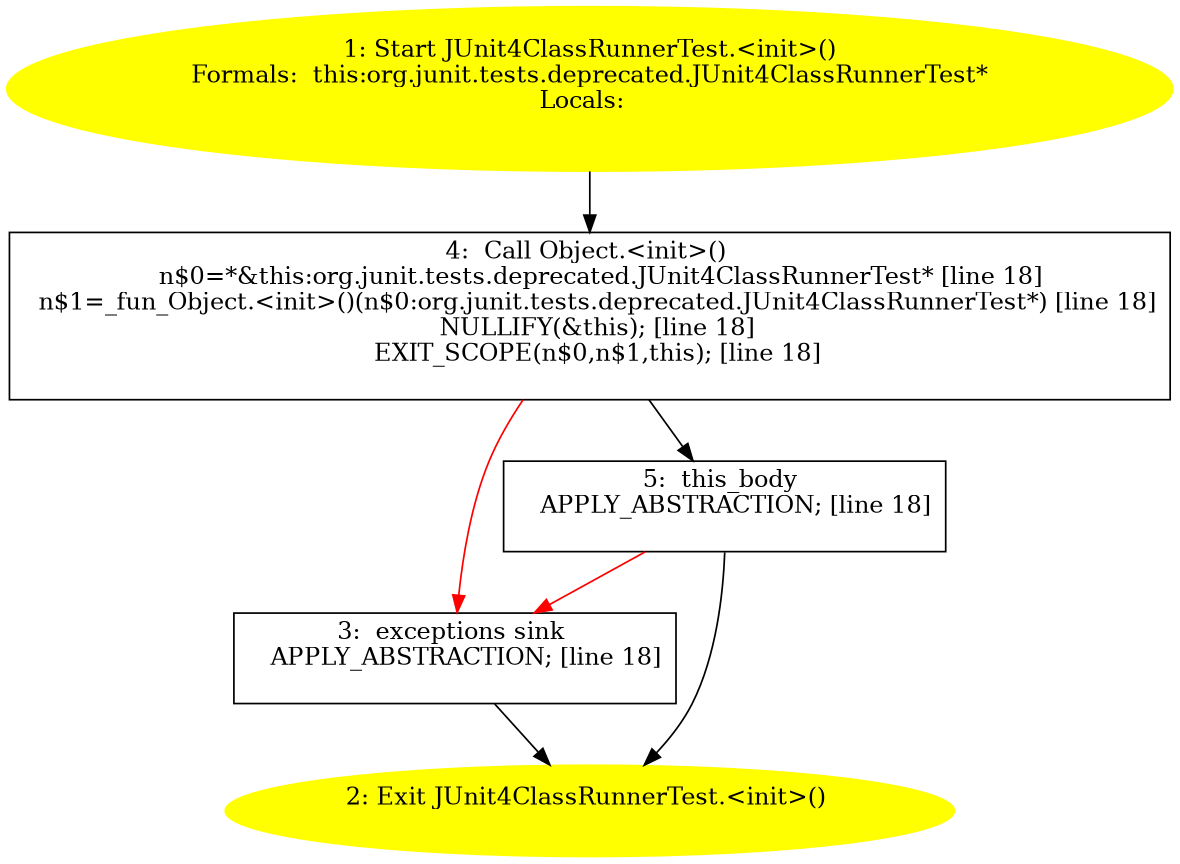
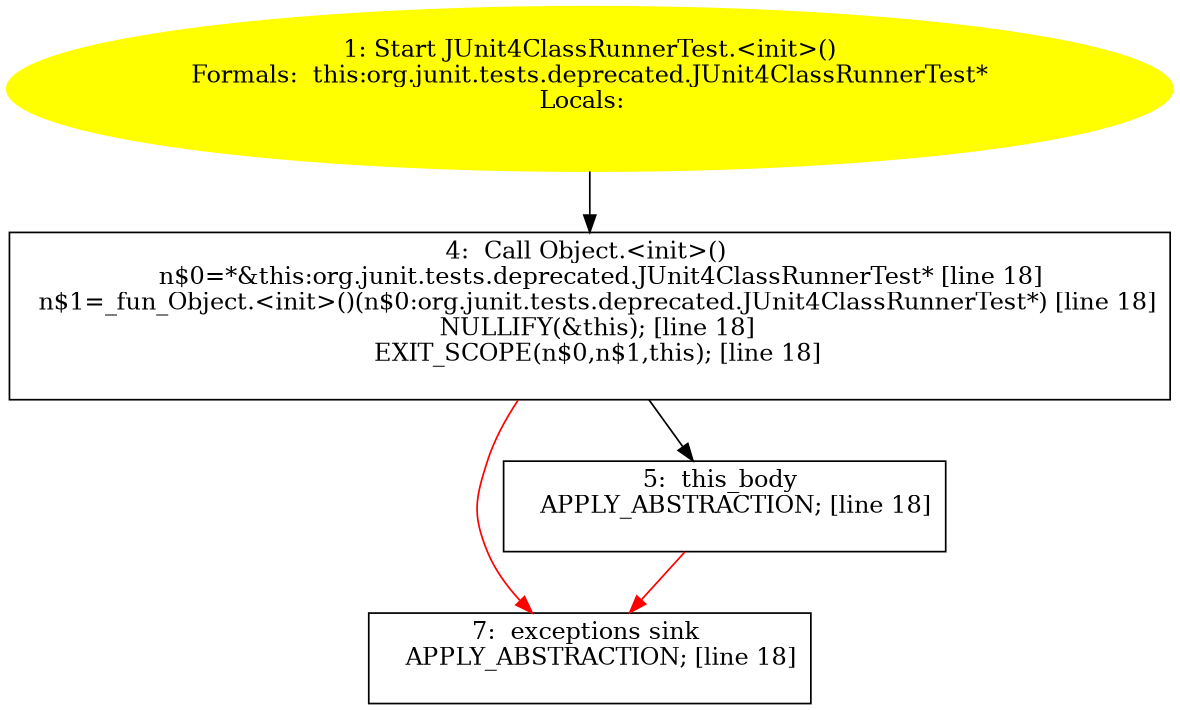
node "3:  exceptions sink APPLY_ABSTRACTION; [line 18]": label "3:  exceptions sink APPLY_ABSTRACTION; [line 18]" -> "7:  exceptions sink APPLY_ABSTRACTION; [line 18]"
node "2: Exit JUnit4ClassRunnerTest.<init>()": removed
